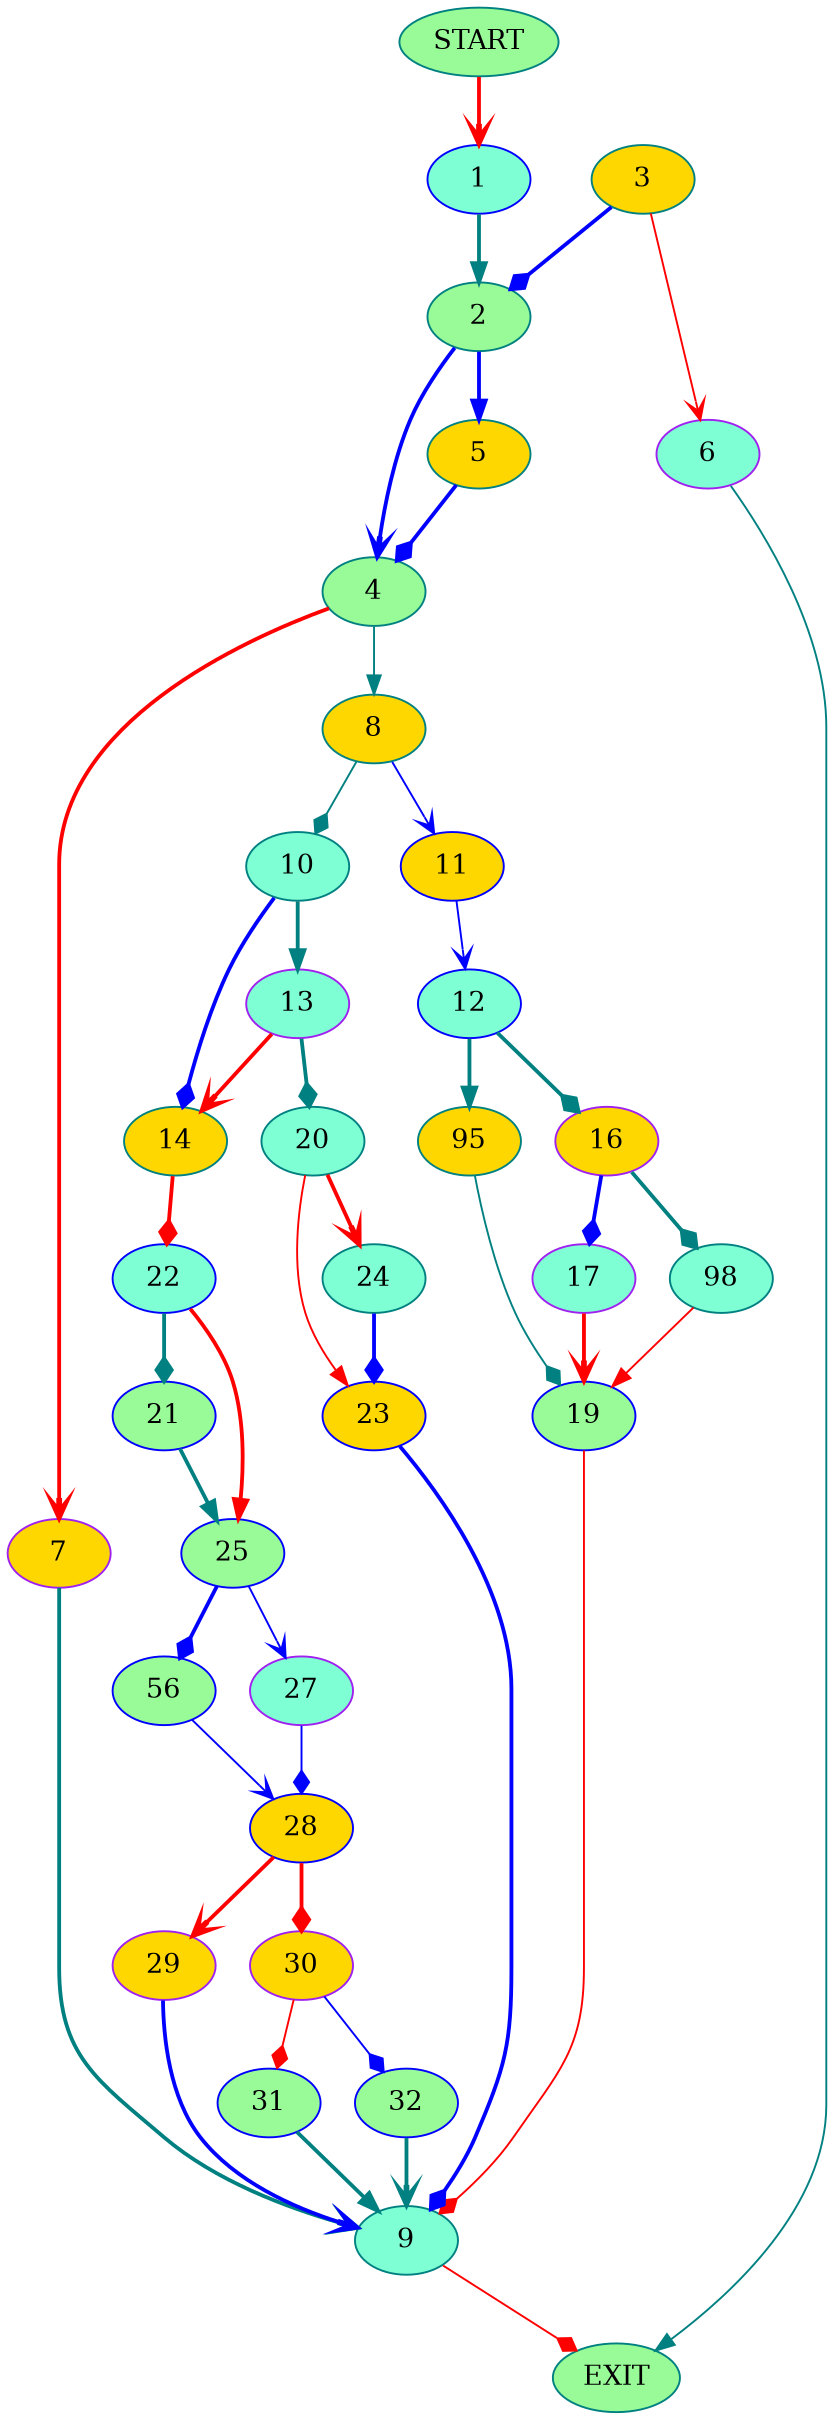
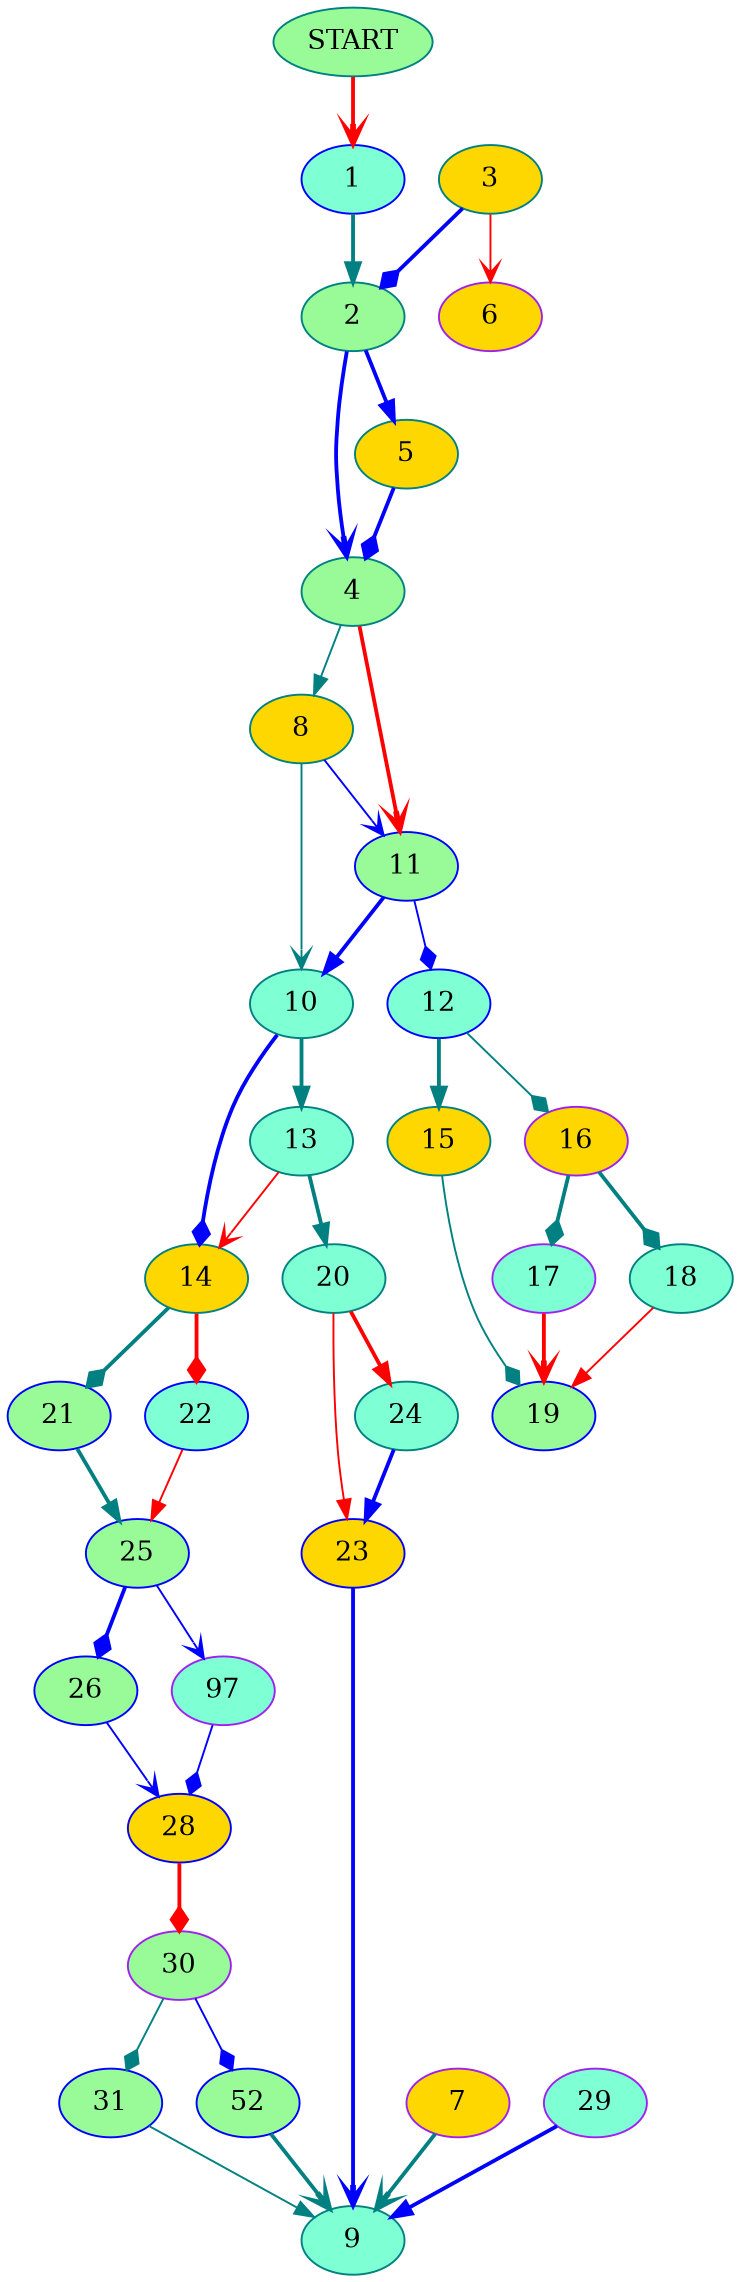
node "6": fillcolor aquamarine -> gold
edge "8" -> "10": arrowhead diamond -> vee
node "11": fillcolor gold -> palegreen
edge "11" -> "12": arrowhead vee -> diamond
edge "11" -> "10": added
edge "4" -> "7": now "4" -> "11"
node "13": color purple -> teal
edge "13" -> "20": arrowhead diamond -> normal
edge "12" -> "16": style bold -> solid
edge "13" -> "14": style bold -> solid
node "95": label "95" -> "15"
edge "16" -> "17": color blue -> teal
edge "20" -> "24": arrowhead vee -> normal
node "98": label "98" -> "18"
edge "22" -> "21": now "14" -> "21"
edge "24" -> "23": arrowhead diamond -> normal
edge "22" -> "25": style bold -> solid
node "56": label "56" -> "26"
node "27": label "27" -> "97"
edge "23" -> "9": arrowhead diamond -> vee
edge "19" -> "9": removed
edge "28" -> "29": removed
node "29": fillcolor gold -> aquamarine
node "30": fillcolor gold -> palegreen
edge "30" -> "31": color red -> teal
node "32": label "32" -> "52"
edge "29" -> "9": arrowhead vee -> normal
edge "31" -> "9": style bold -> solid
node "EXIT": removed
